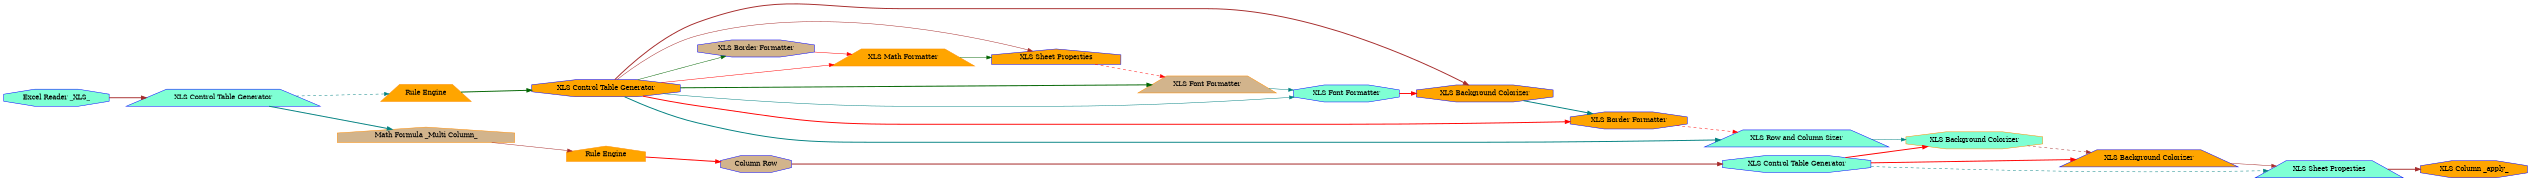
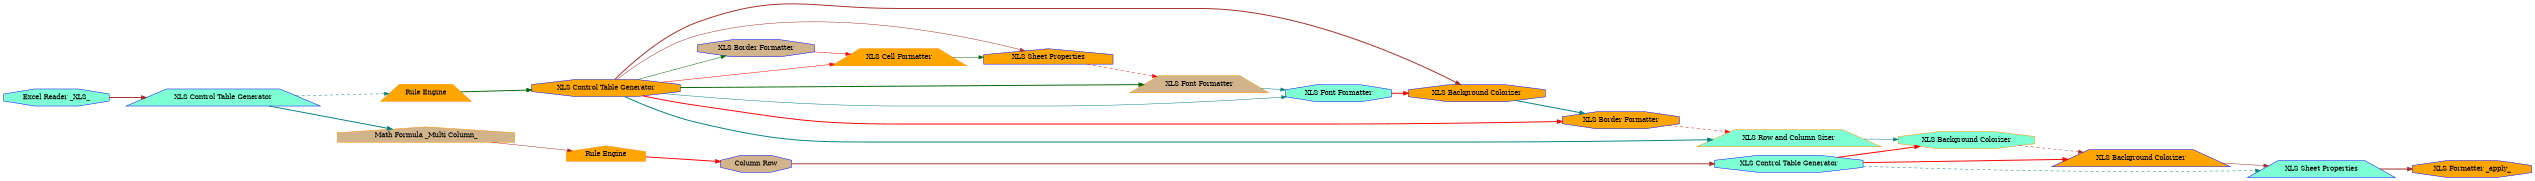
node "XLS Math Formatter": label "XLS Math Formatter" -> "XLS Cell Formatter"
node "XLS Row and Column Sizer": color blue -> darkorange
node "XLS Column _apply_": label "XLS Column _apply_" -> "XLS Formatter _apply_"
